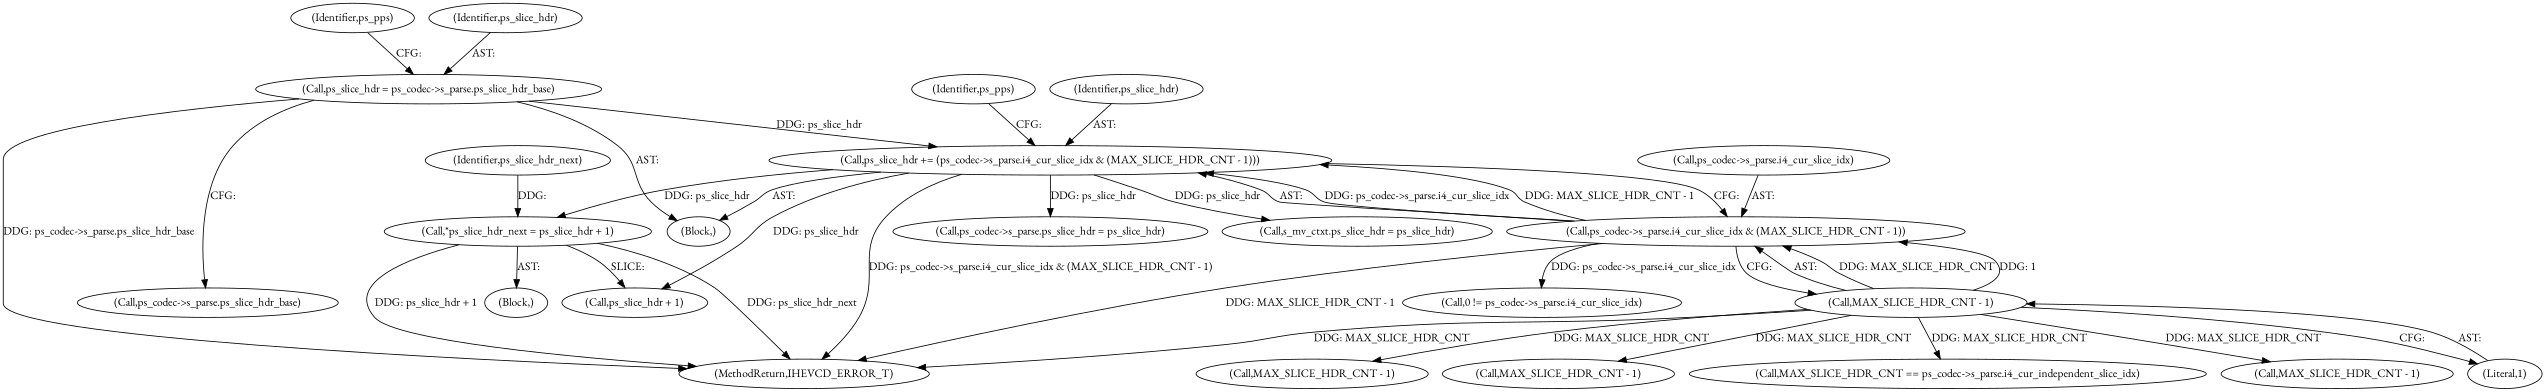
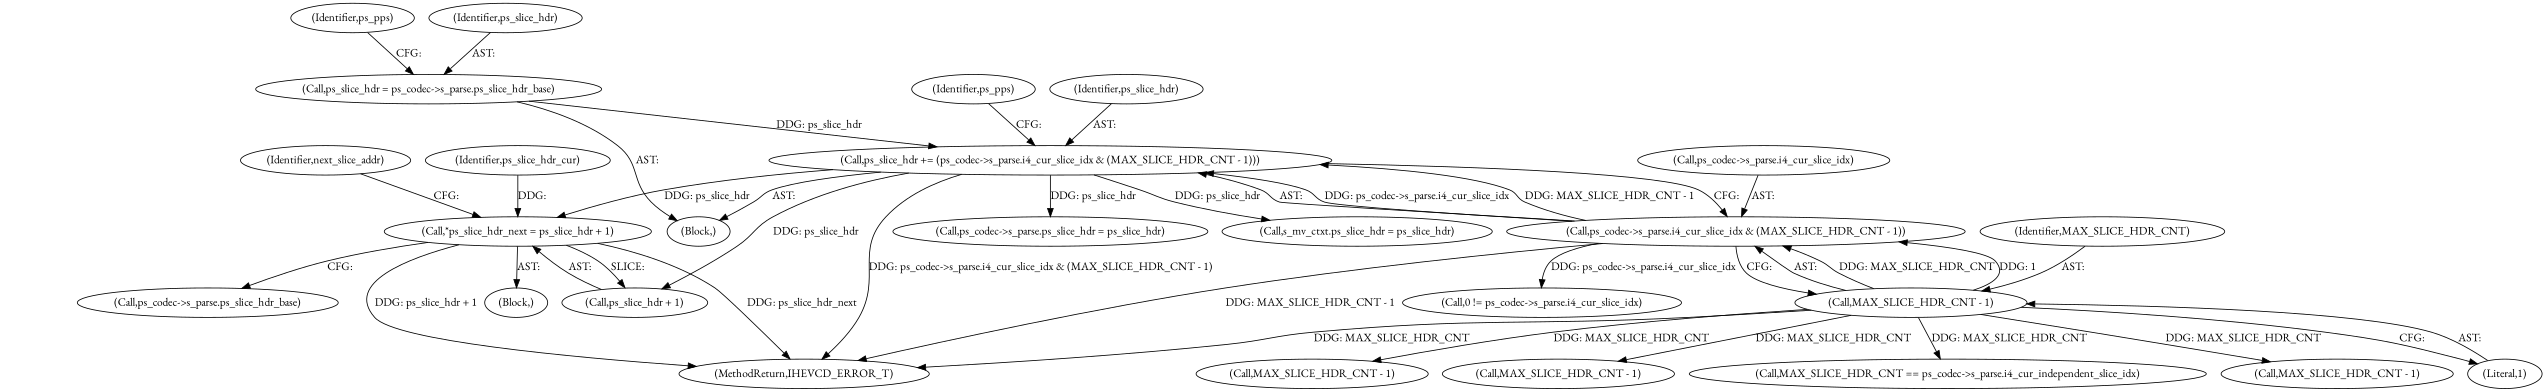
node "(Identifier,next_slice_addr)": added
node "(Identifier,ps_slice_hdr_next)": label "(Identifier,ps_slice_hdr_next)" -> "(Identifier,ps_slice_hdr_cur)"
edge "(Call,ps_slice_hdr = ps_codec->s_parse.ps_slice_hdr_base)" -> "(Call,ps_codec->s_parse.ps_slice_hdr_base)": now "(Call,*ps_slice_hdr_next = ps_slice_hdr + 1)" -> "(Call,ps_codec->s_parse.ps_slice_hdr_base)"
node "(Identifier,MAX_SLICE_HDR_CNT)": added
edge "(Call,ps_slice_hdr + 1)" -> "(Call,*ps_slice_hdr_next = ps_slice_hdr + 1)": added, label "AST:"
edge "(Call,ps_slice_hdr = ps_codec->s_parse.ps_slice_hdr_base)" -> "(MethodReturn,IHEVCD_ERROR_T)": removed, label "DDG: ps_codec->s_parse.ps_slice_hdr_base"
